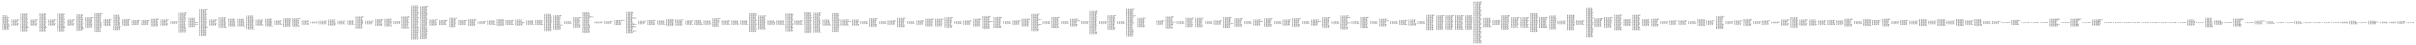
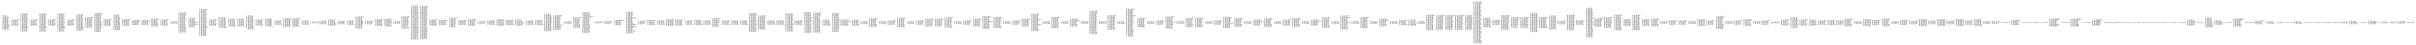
node "708: [NO_SSA] PUSH1 70a: [NO_SSA] DUP1 70b: [NO_SSA] REVERT": added
